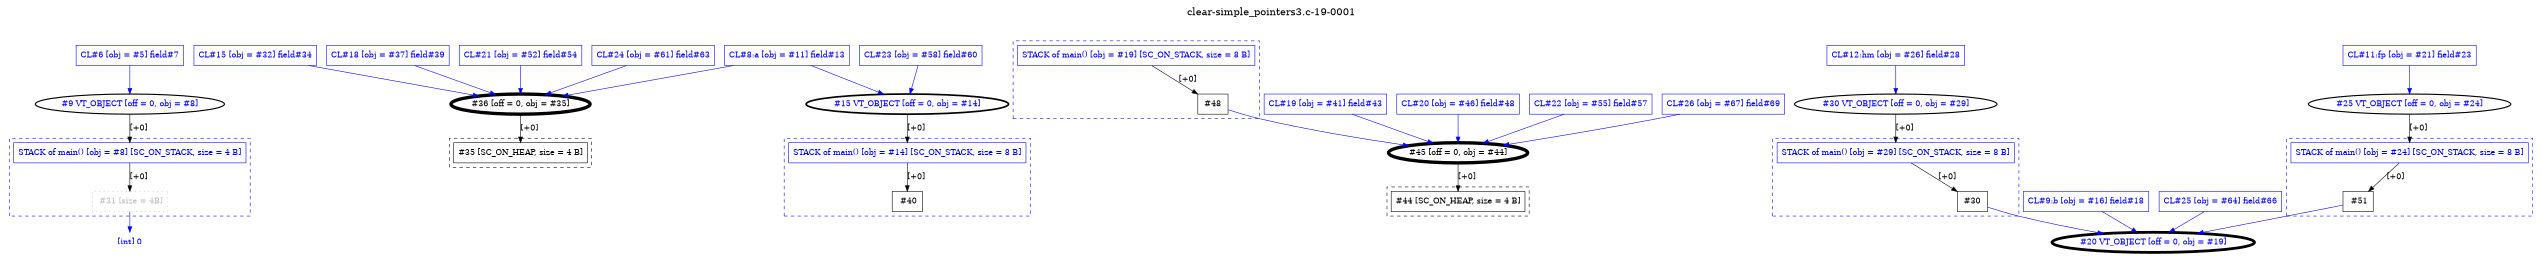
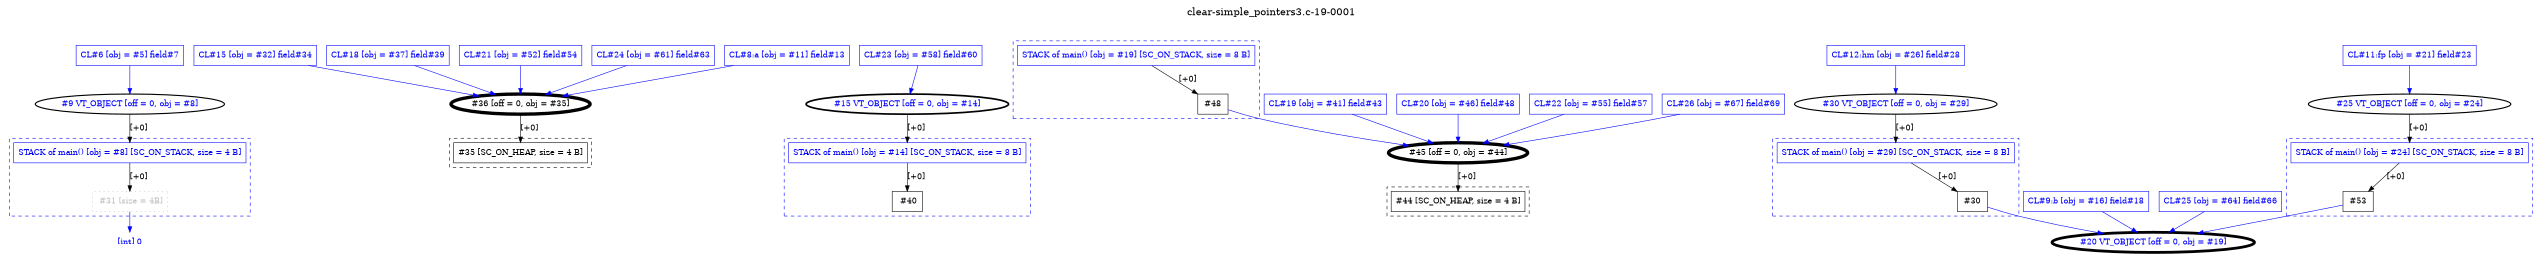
edge "CL#8:a [obj = #11] field#13" -> "#15 VT_OBJECT [off = 0, obj = #14]": removed
node "#51": label "#51" -> "#53"
